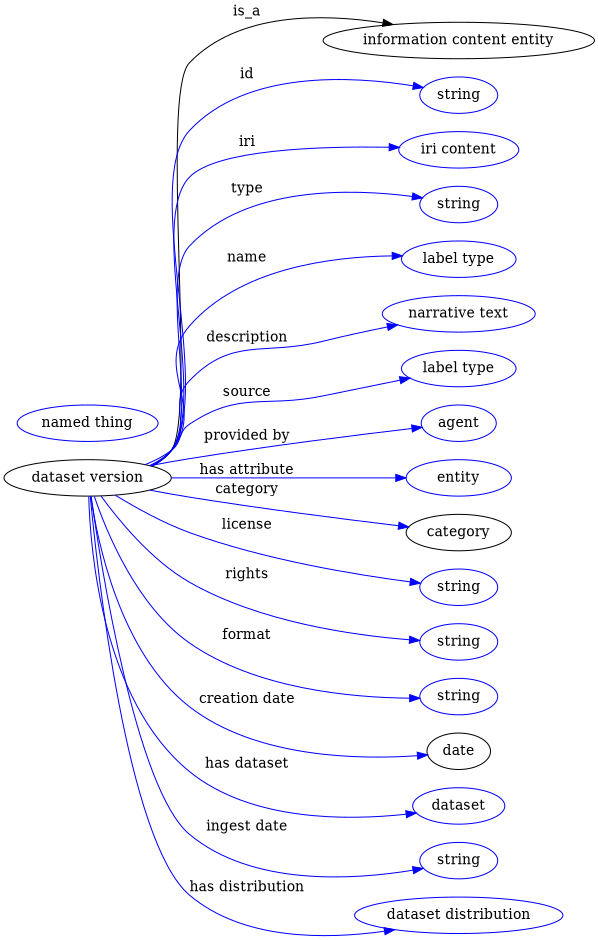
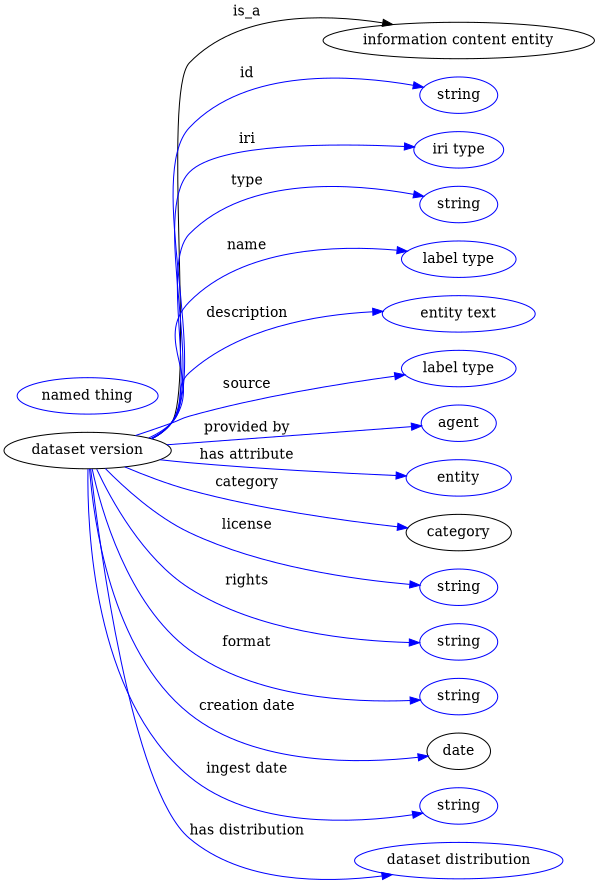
node "iri content": label "iri content" -> "iri type"
node "narrative text": label "narrative text" -> "entity text"
node "dataset": removed
